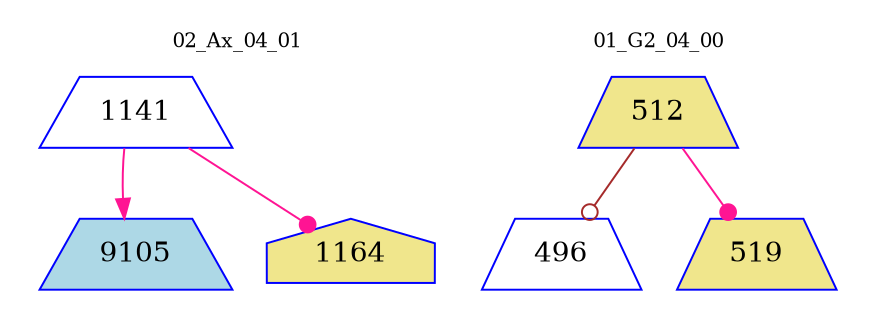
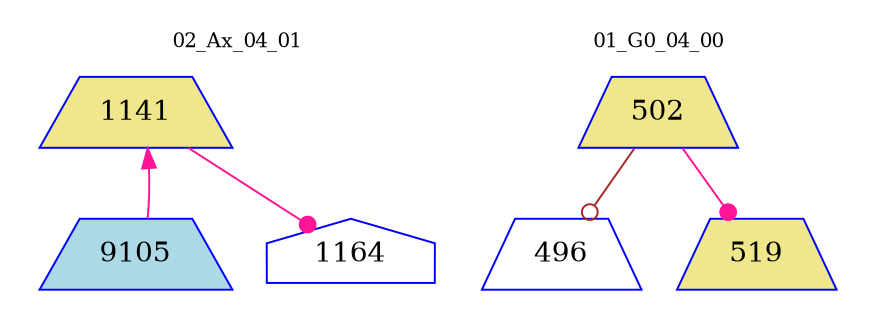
cluster "01_G2_04_00": label "01_G2_04_00" -> "01_G0_04_00"
node "1141": fillcolor white -> khaki
node "512": label "512" -> "502"
edge "1141" -> "9105": reversed
node "1164": fillcolor khaki -> white
